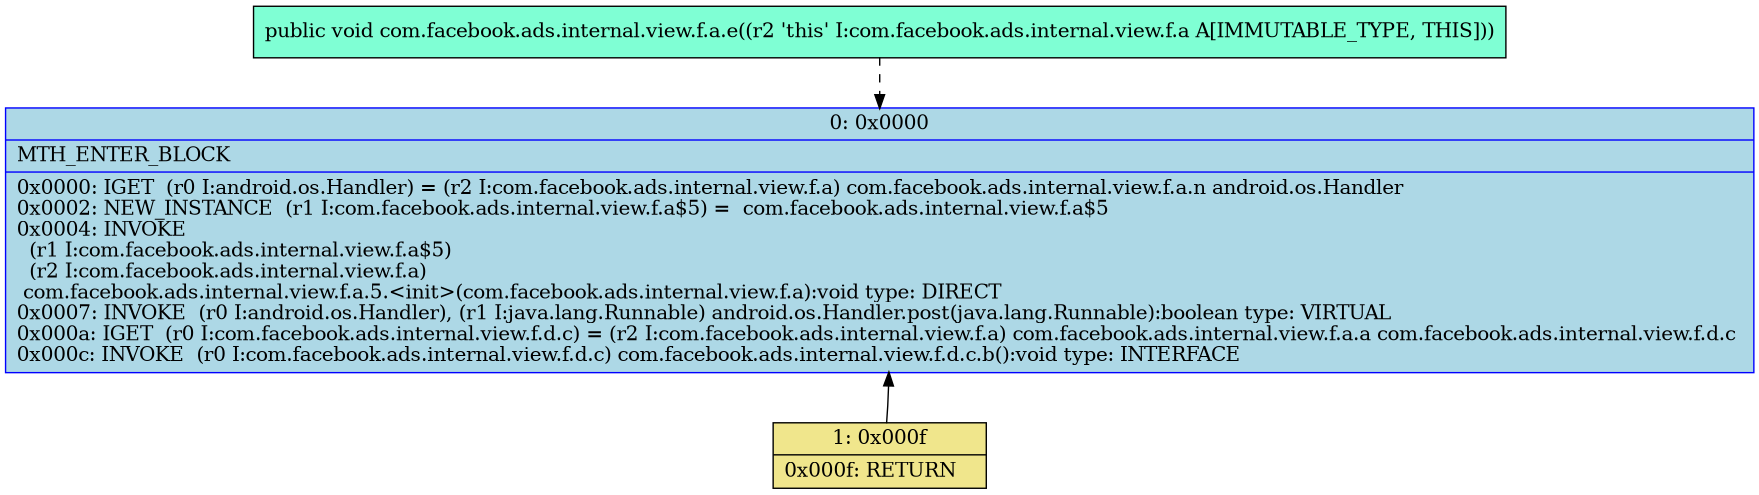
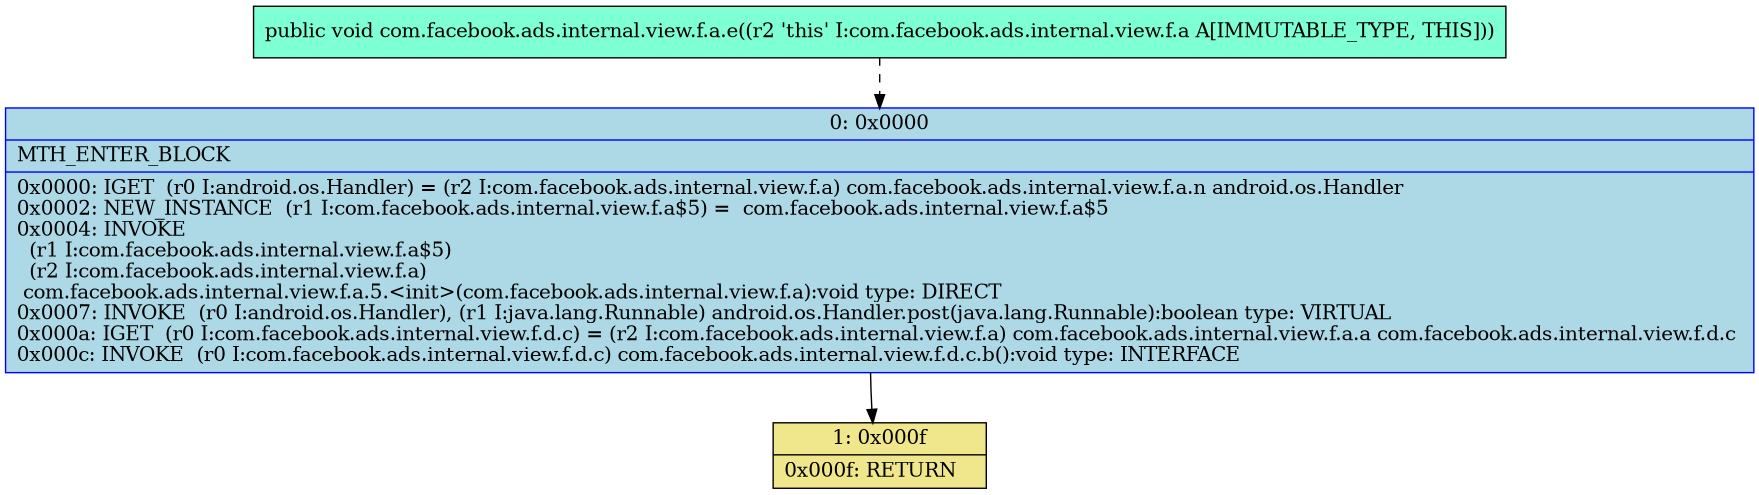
edge "1: 0x000f" -> "0: 0x0000": reversed
